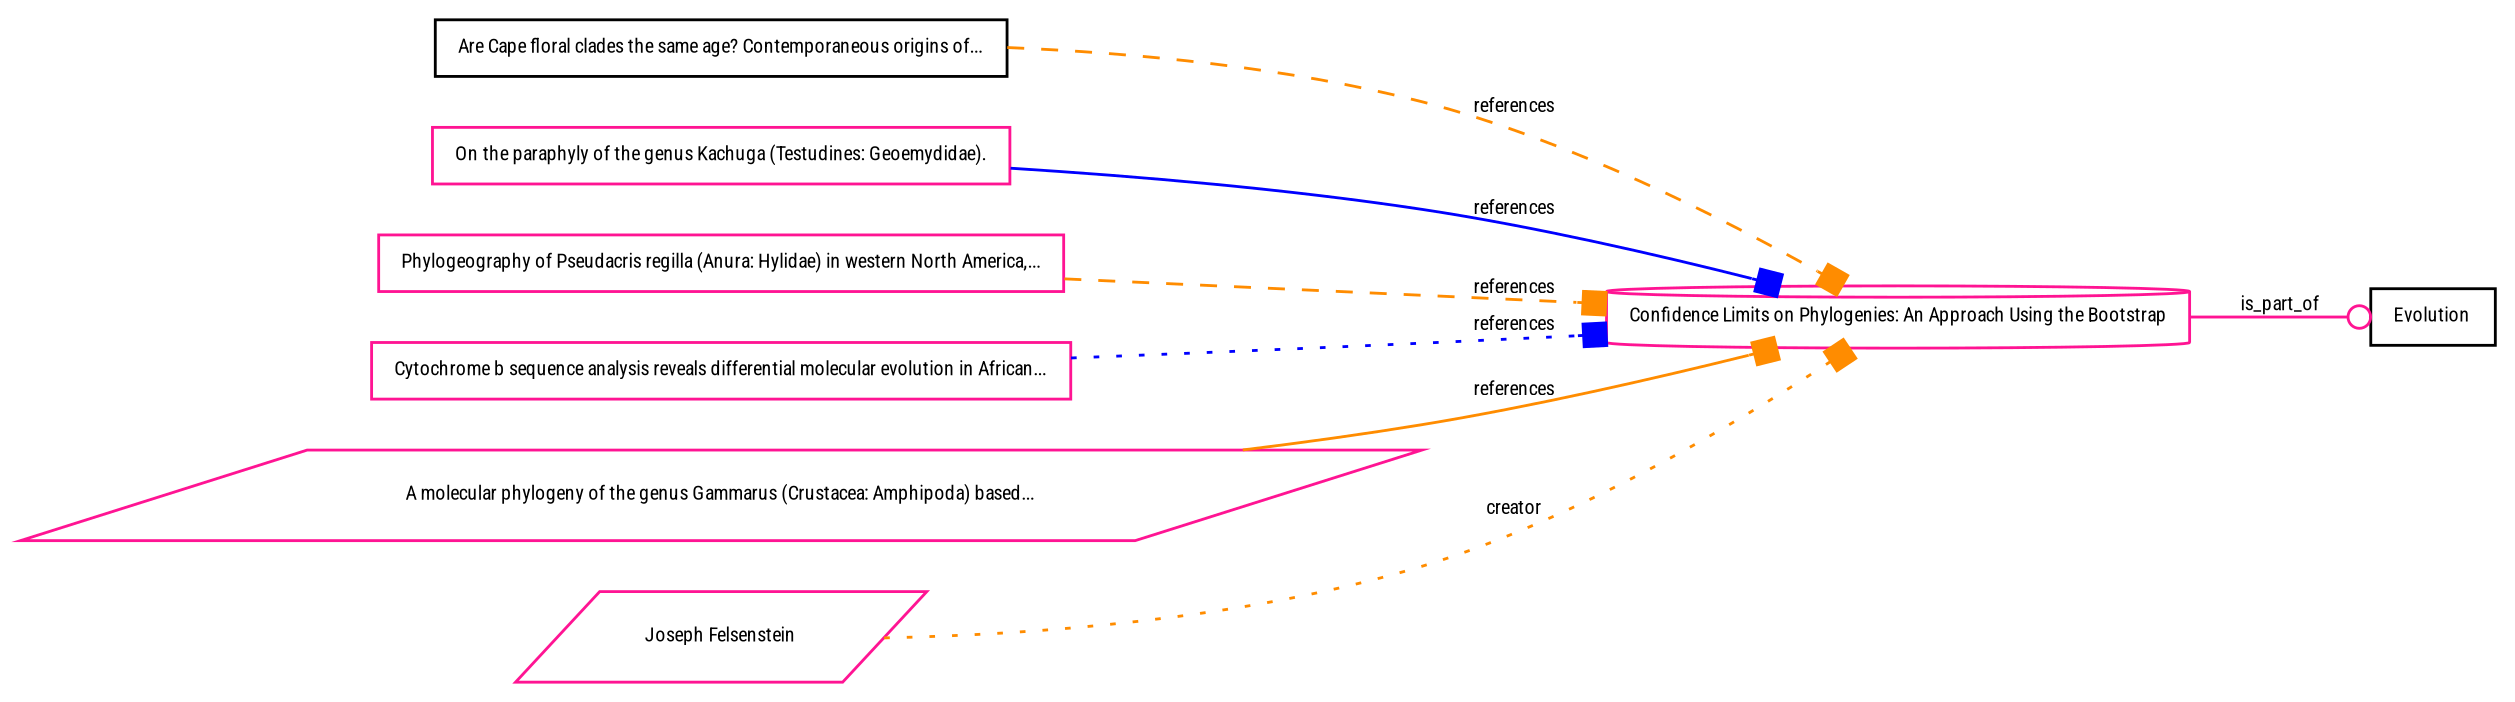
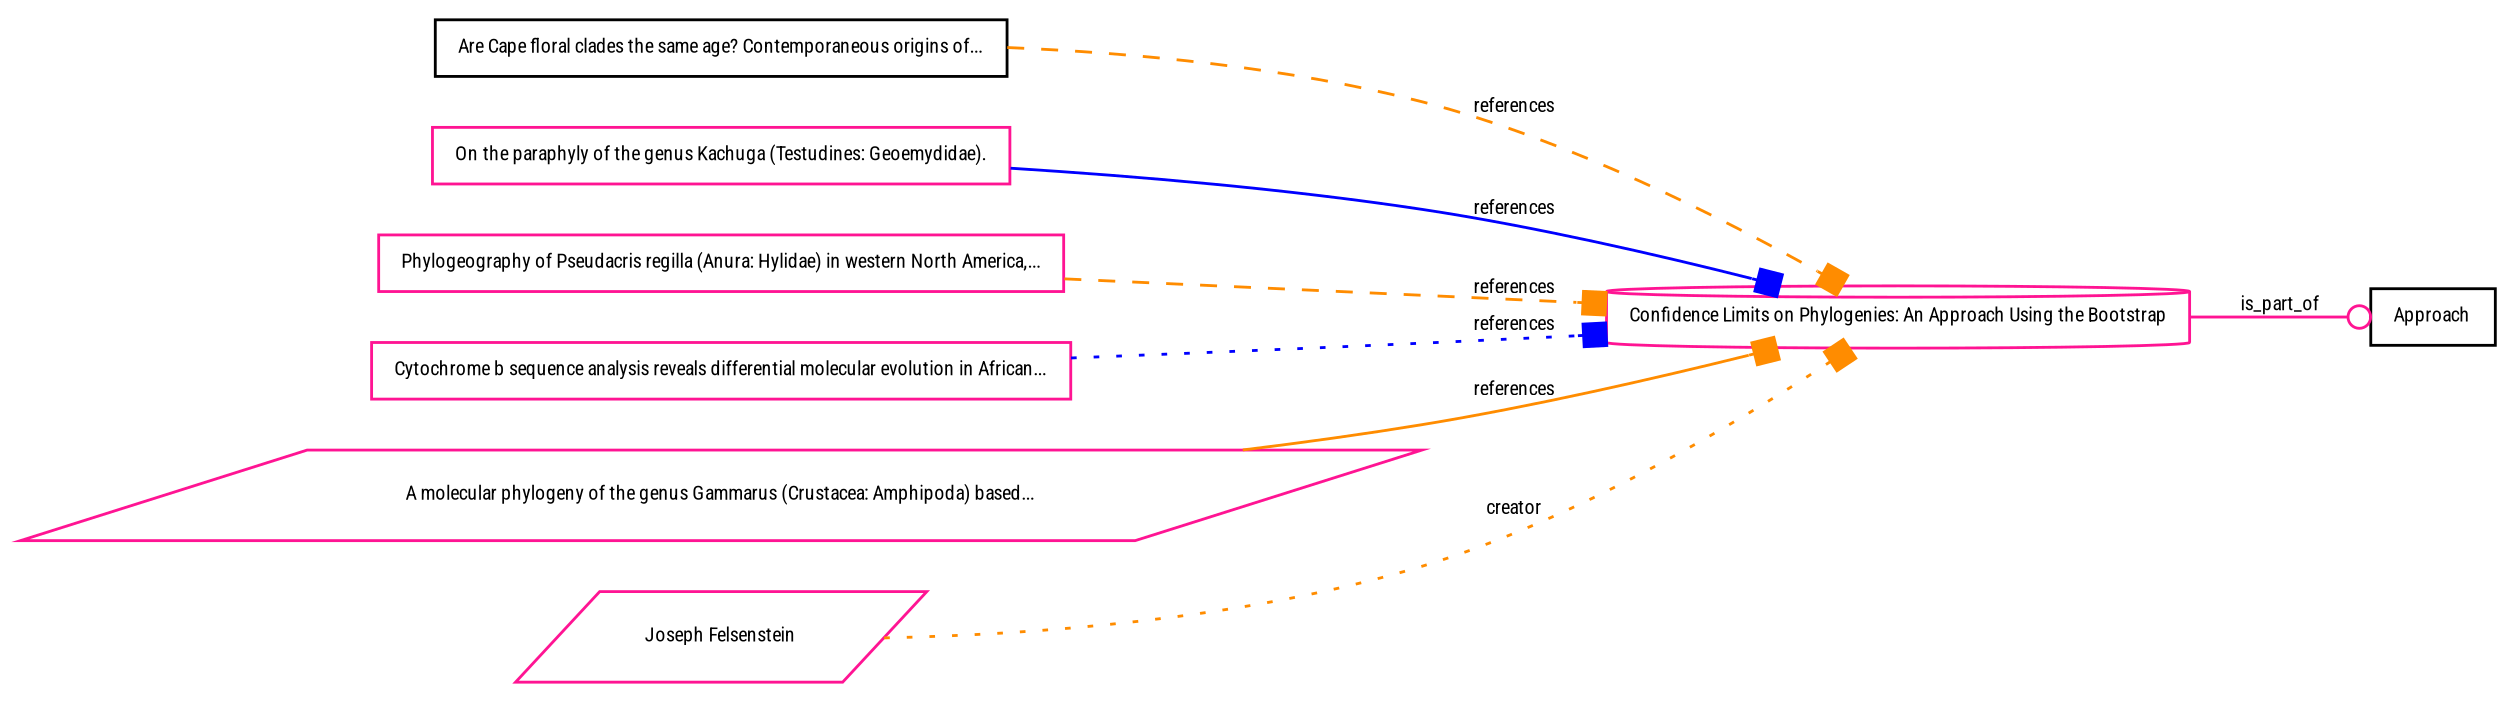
node "Evolution": label "Evolution" -> "Approach"
